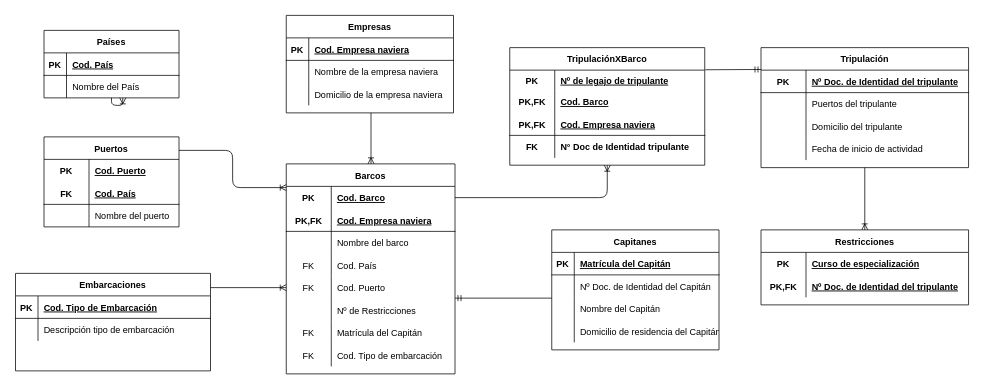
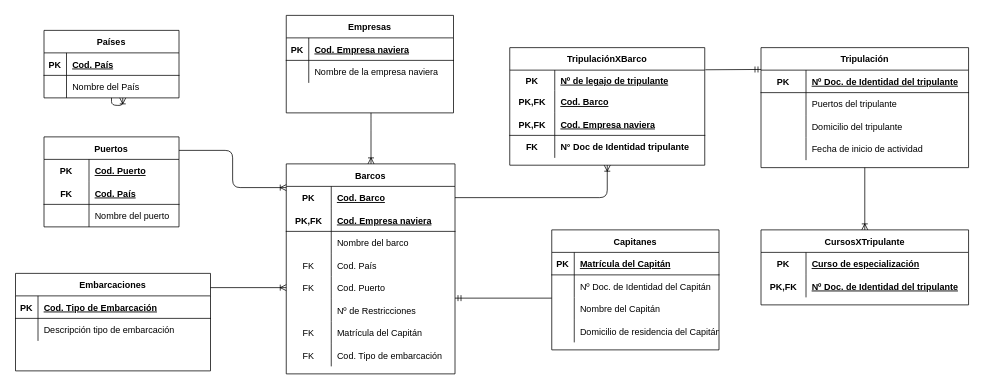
node "Domicilio de la empresa naviera": removed
node "Restricciones": label "Restricciones" -> "CursosXTripulante"
